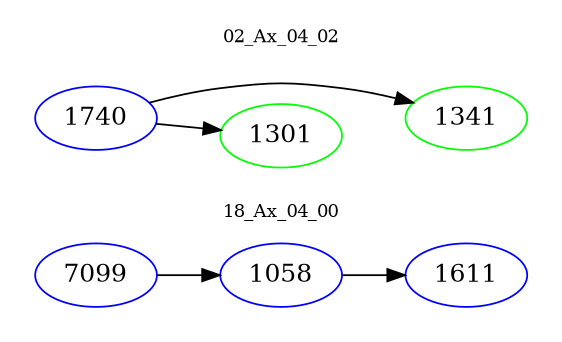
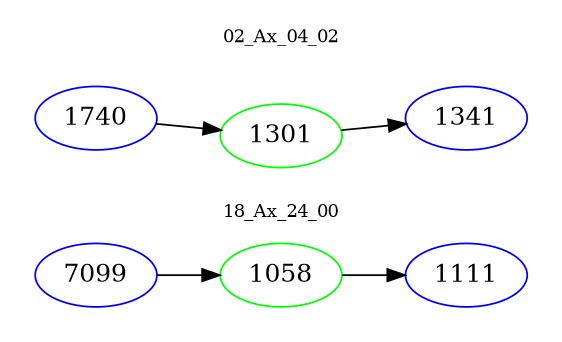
edge "1740" -> "1341": now "1301" -> "1341"
node "1341": color green -> blue
cluster "18_Ax_04_00": label "18_Ax_04_00" -> "18_Ax_24_00"
node "1058": color blue -> green
node "1611": label "1611" -> "1111"
